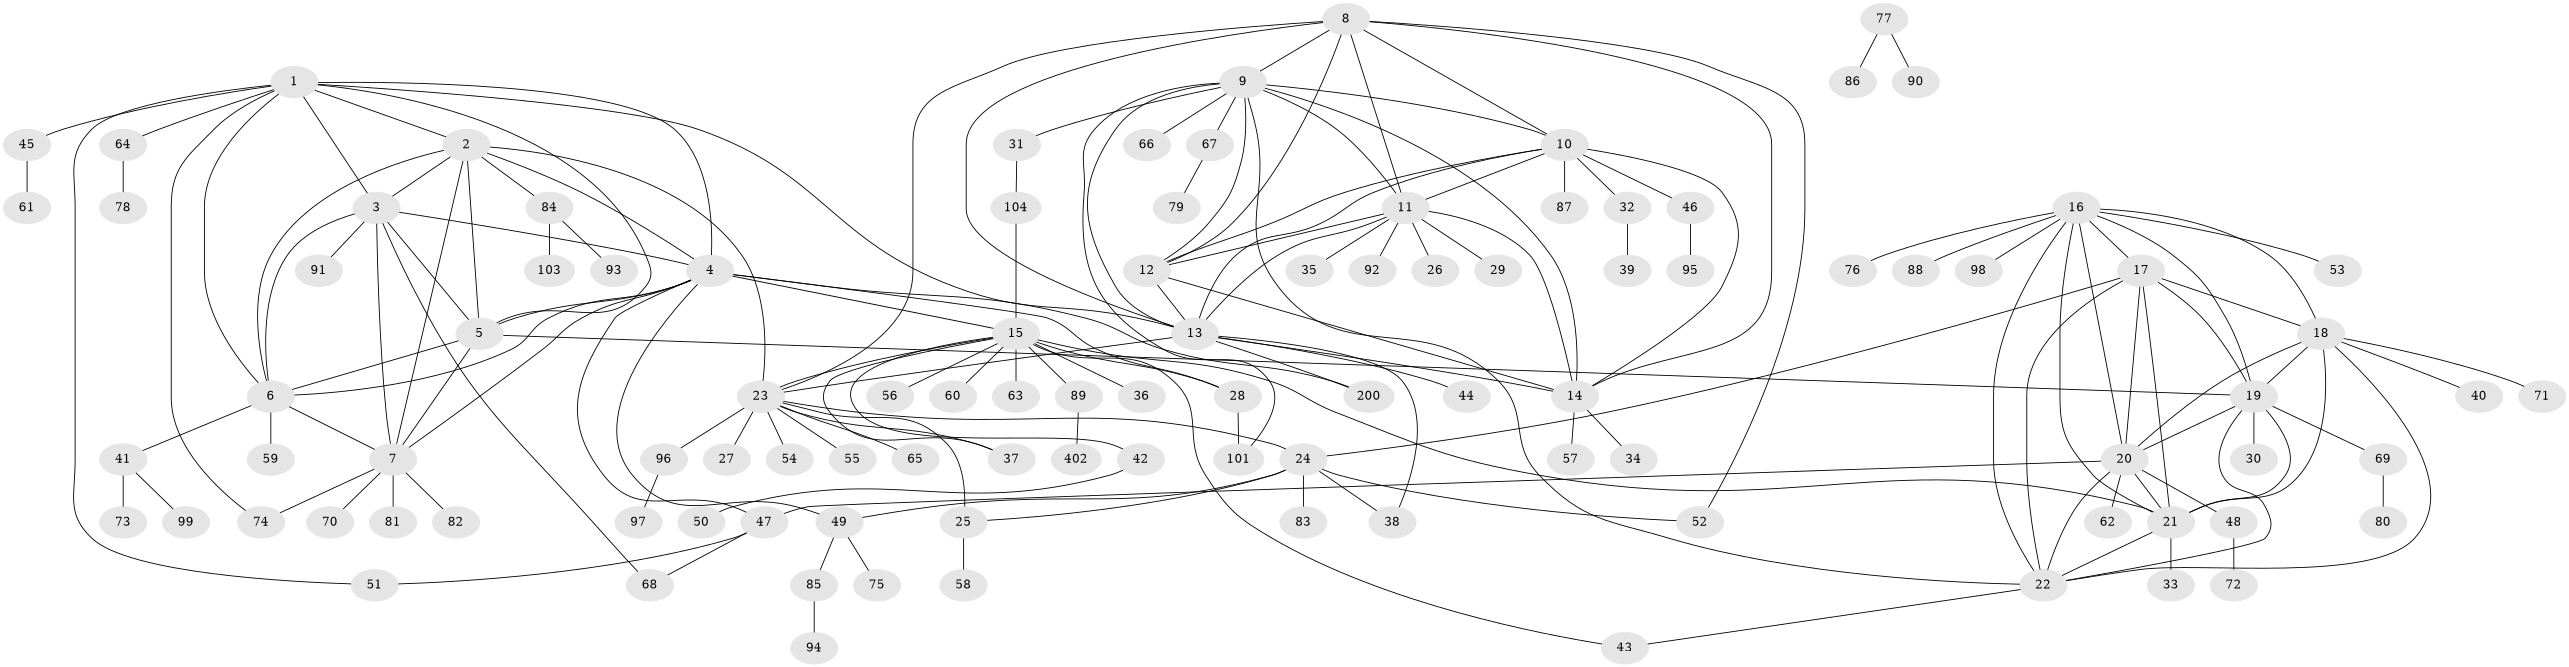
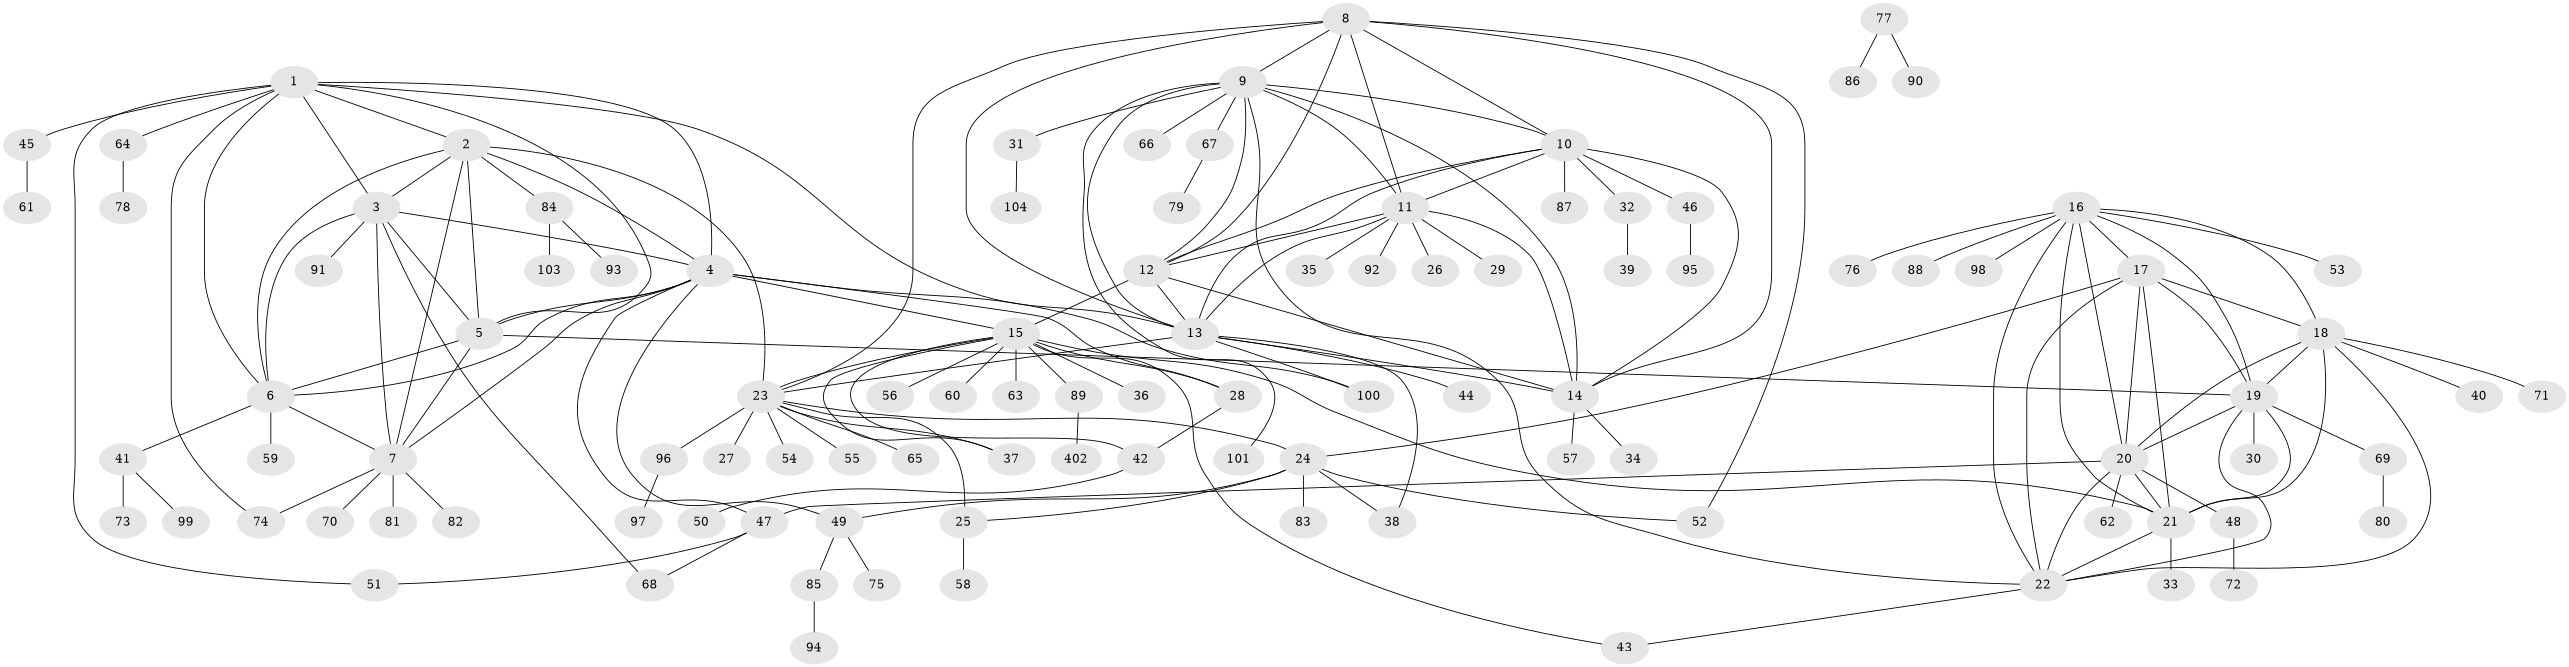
edge "104" -- "15": now "12" -- "15"
node "200": label "200" -> "100"
edge "28" -- "101": now "28" -- "42"
